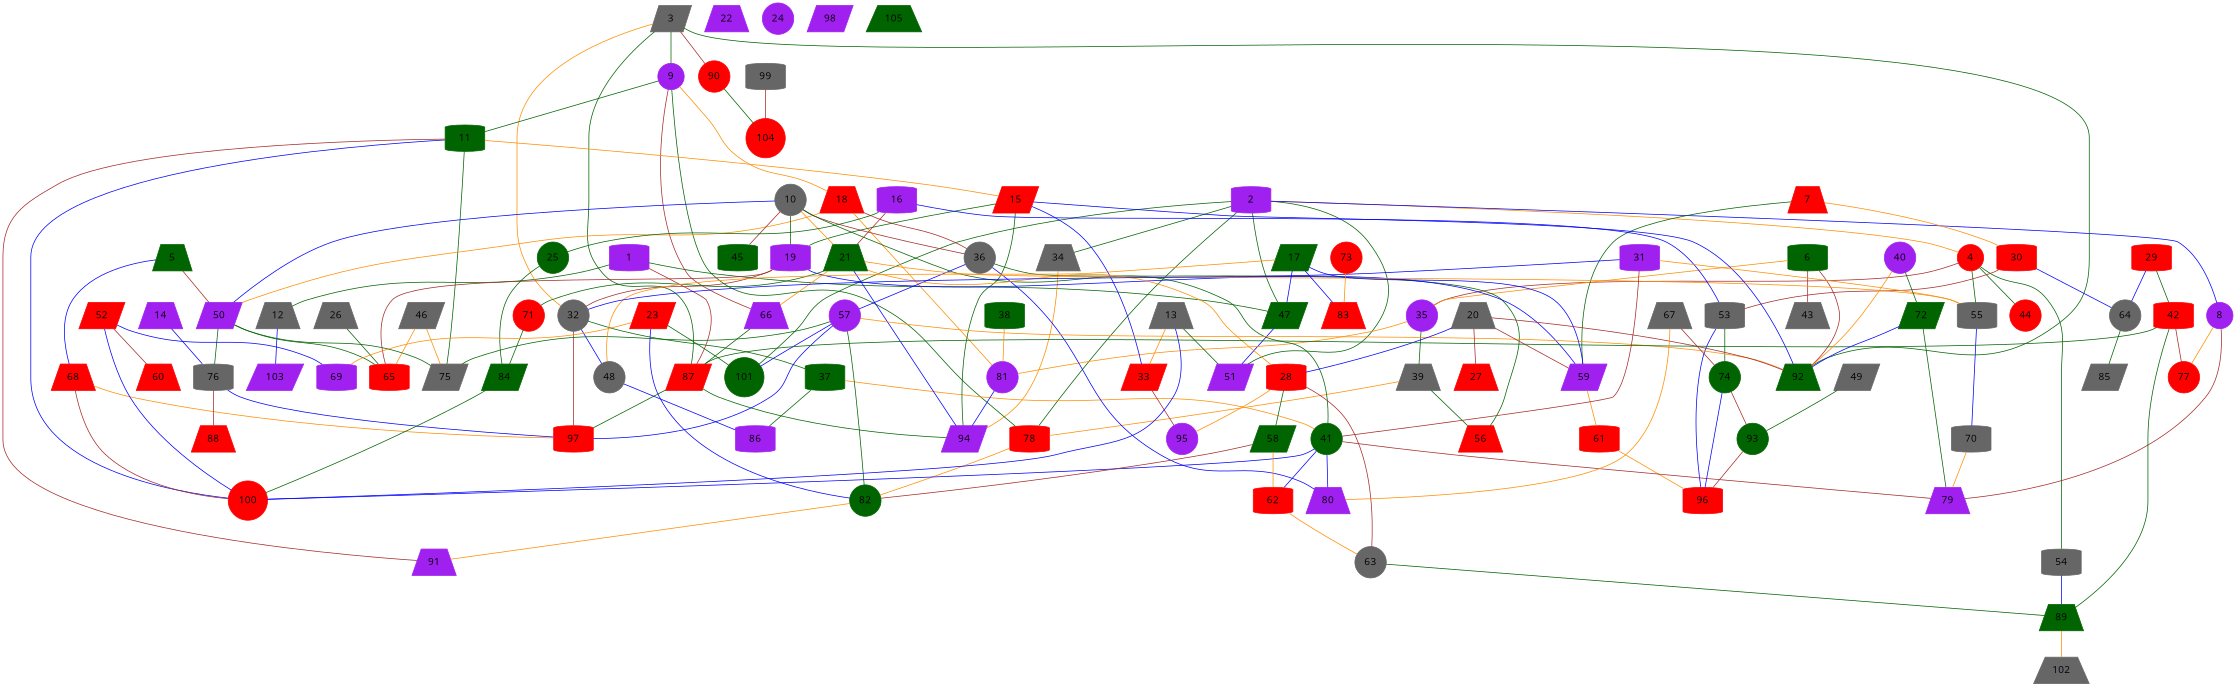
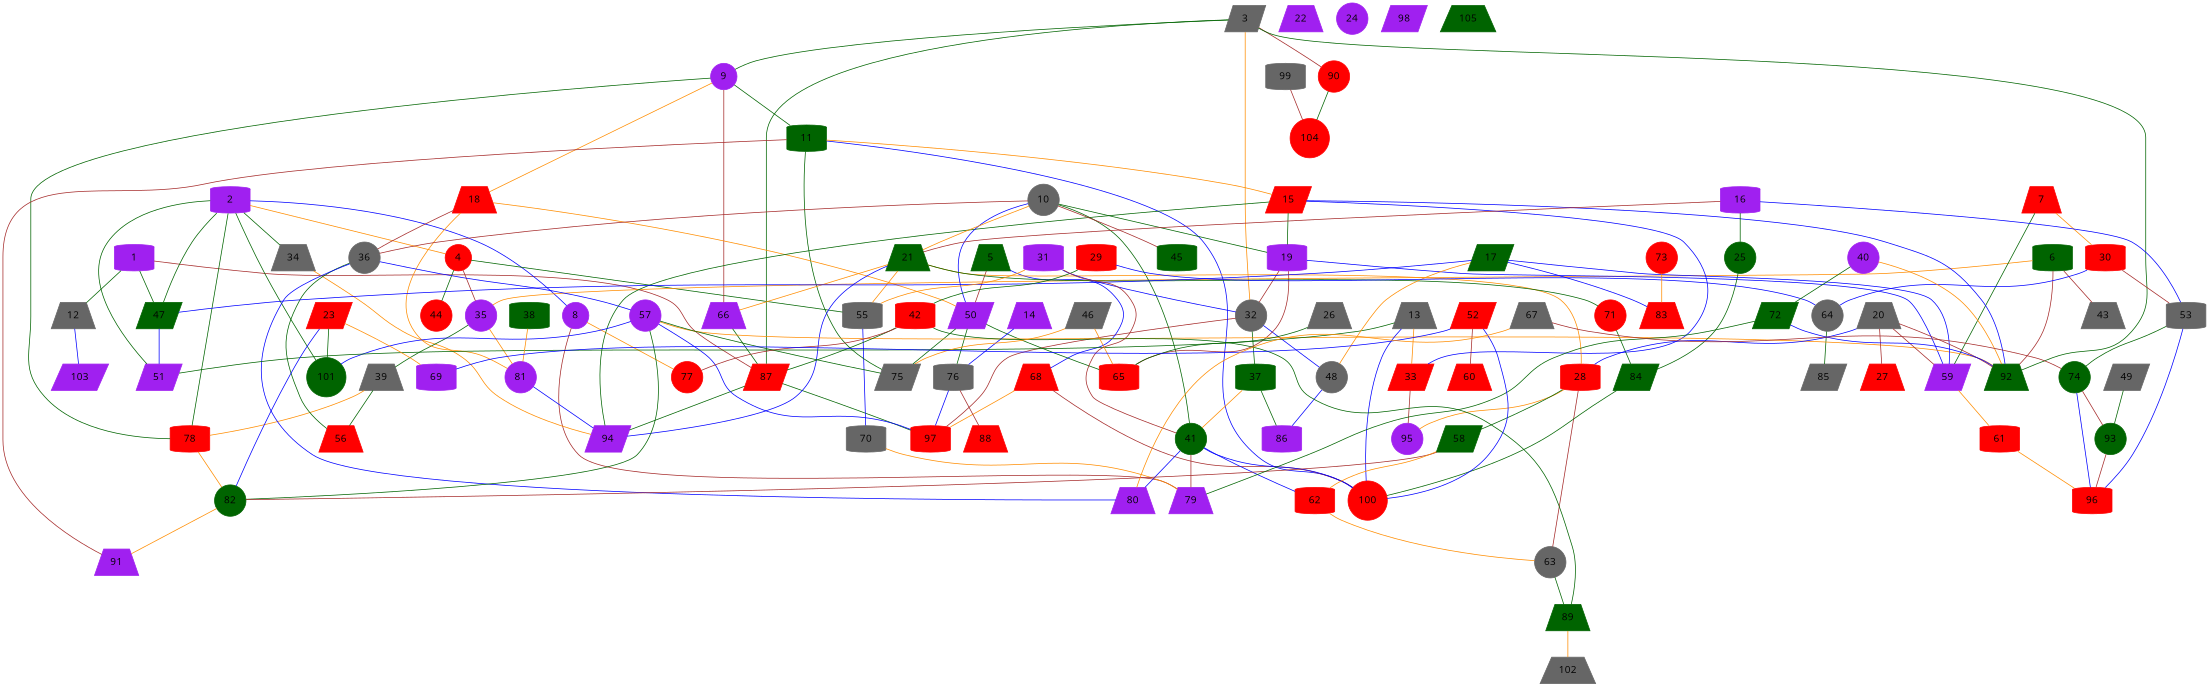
node "54": removed
